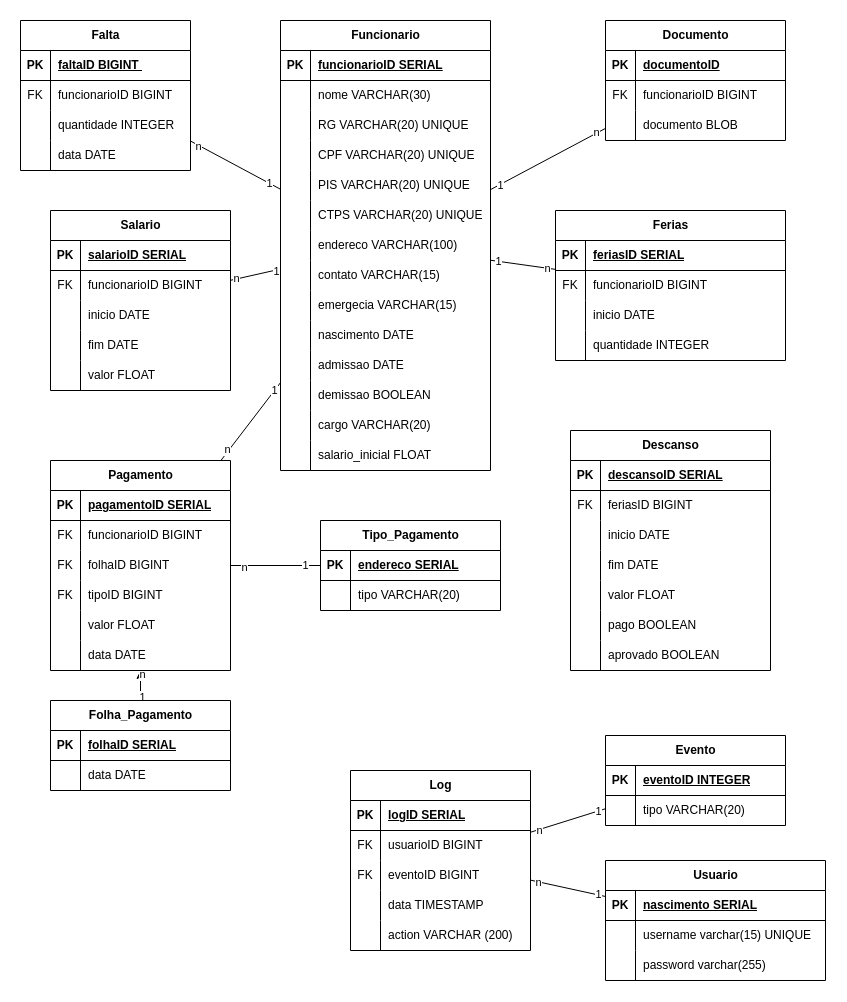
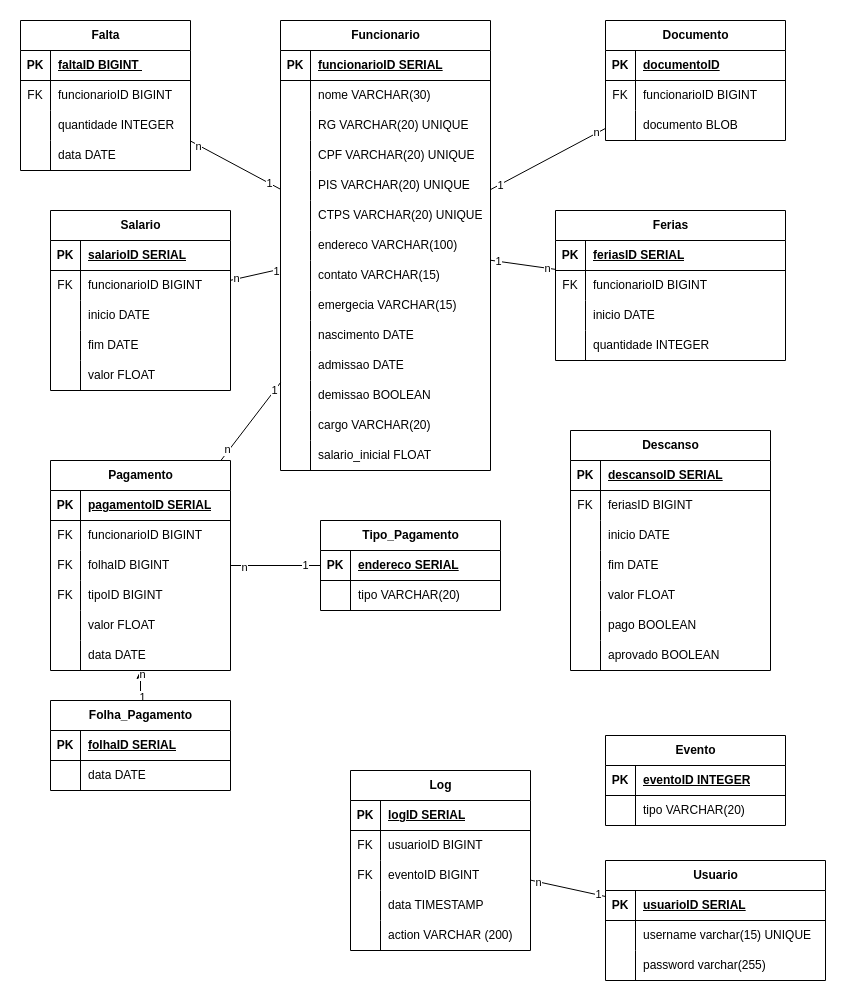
edge "Evento" -- "Log": removed, labels "1", "n"
node "nascimento SERIAL": label "nascimento SERIAL" -> "usuarioID SERIAL"
